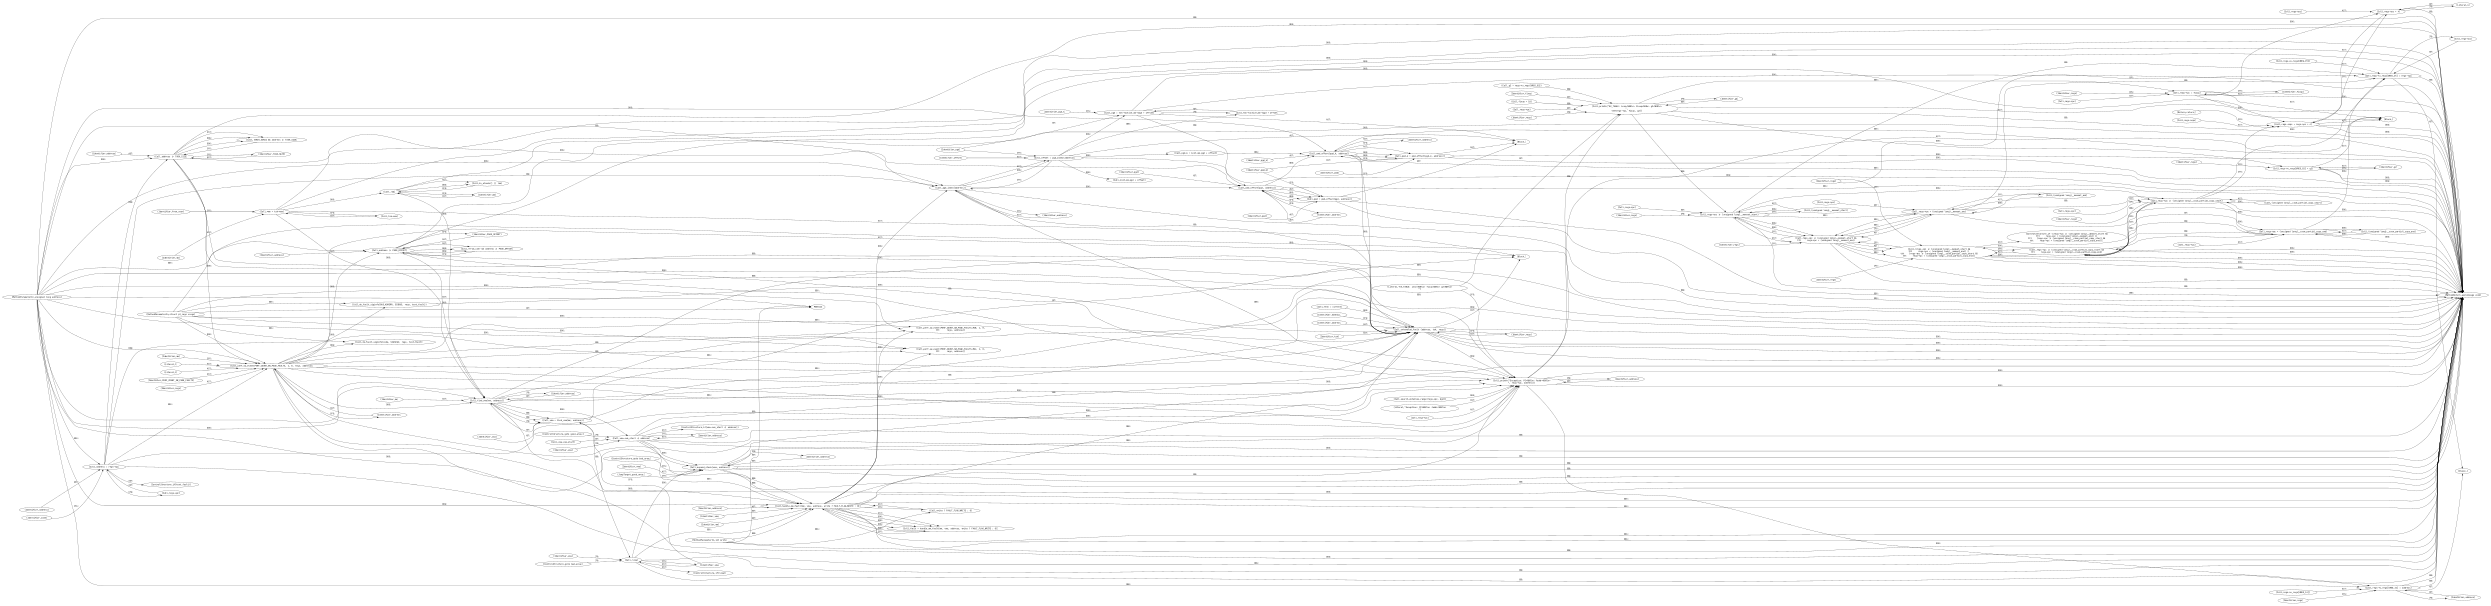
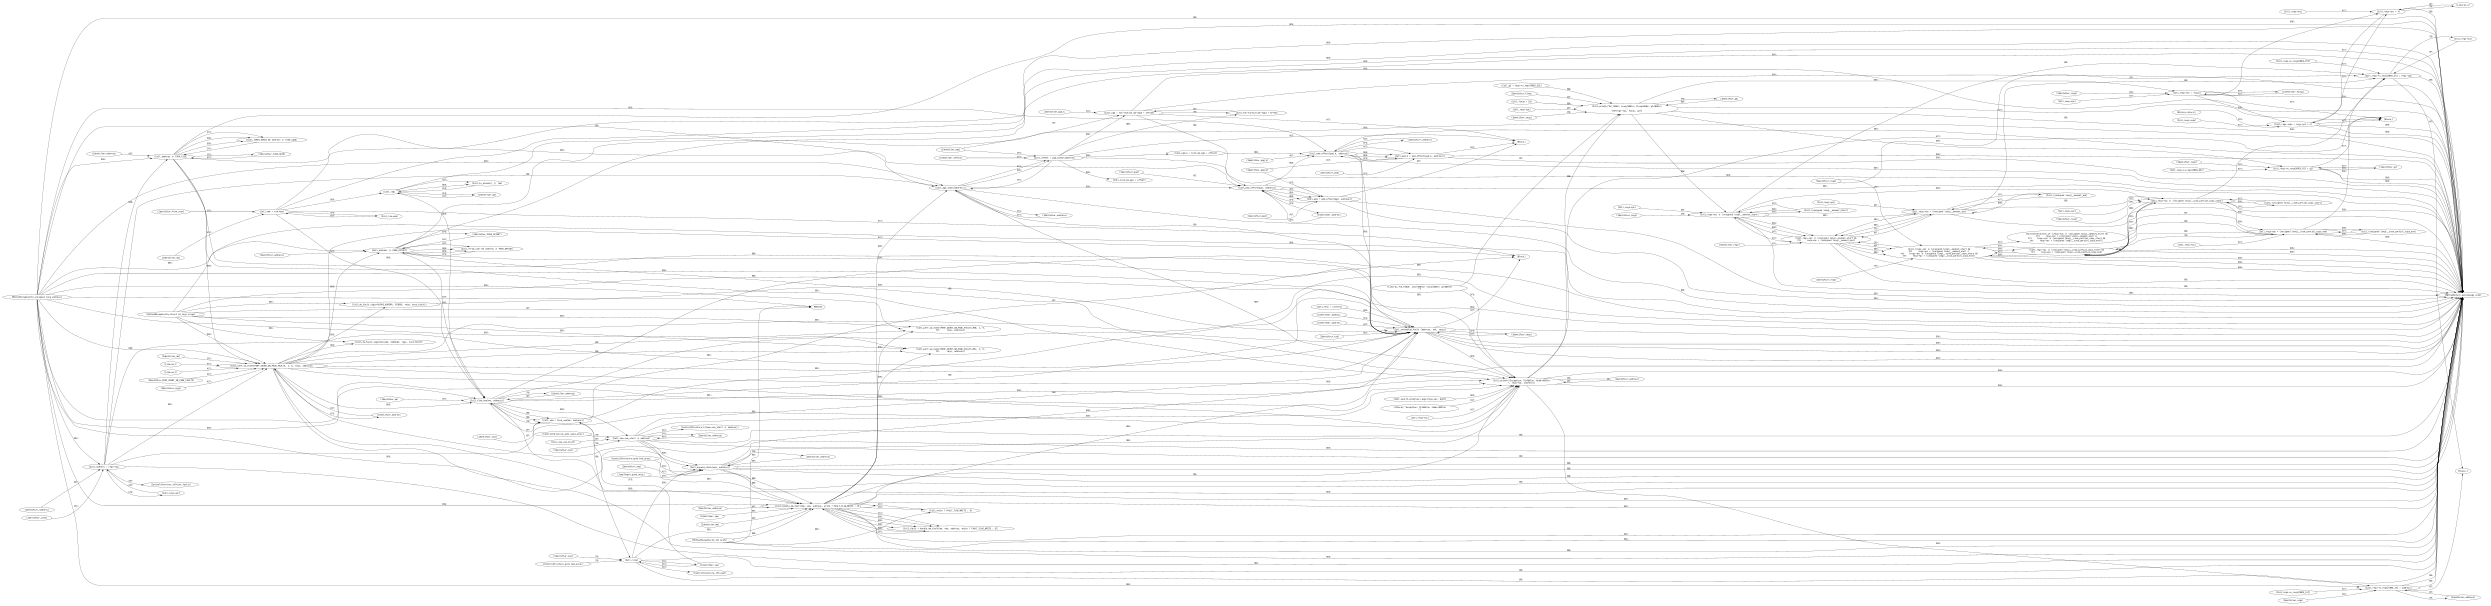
edge "(Call,regs->pc >= (unsigned long)__csum_partial_copy_start)" -> "(Call,regs->npc = regs->pc + 4)": now "(Call,regs->pc >= (unsigned long)__csum_partial_copy_start)" -> "(Call,(unsigned long)__csum_partial_copy_start)"
node "(Call,regs->u_regs[UREG_G2])": added
